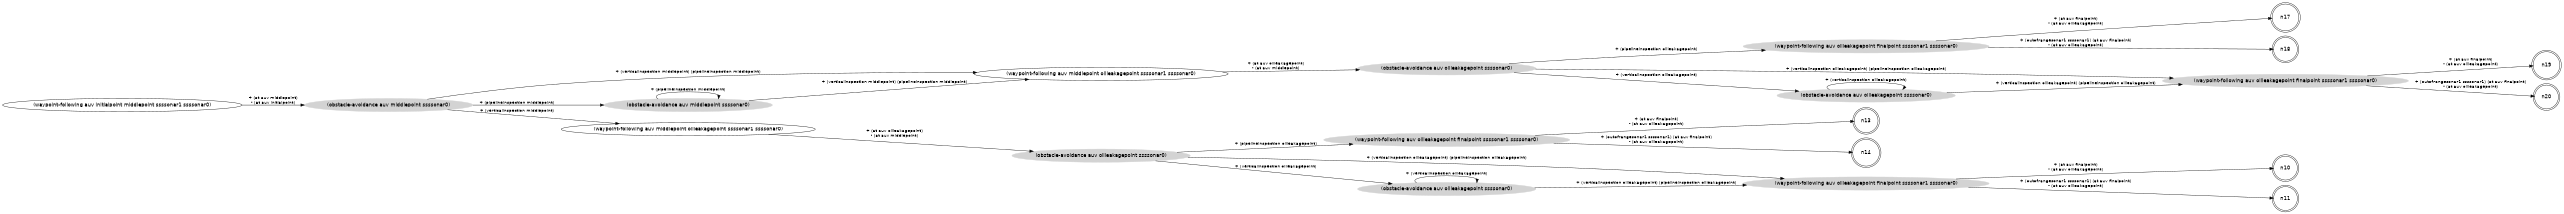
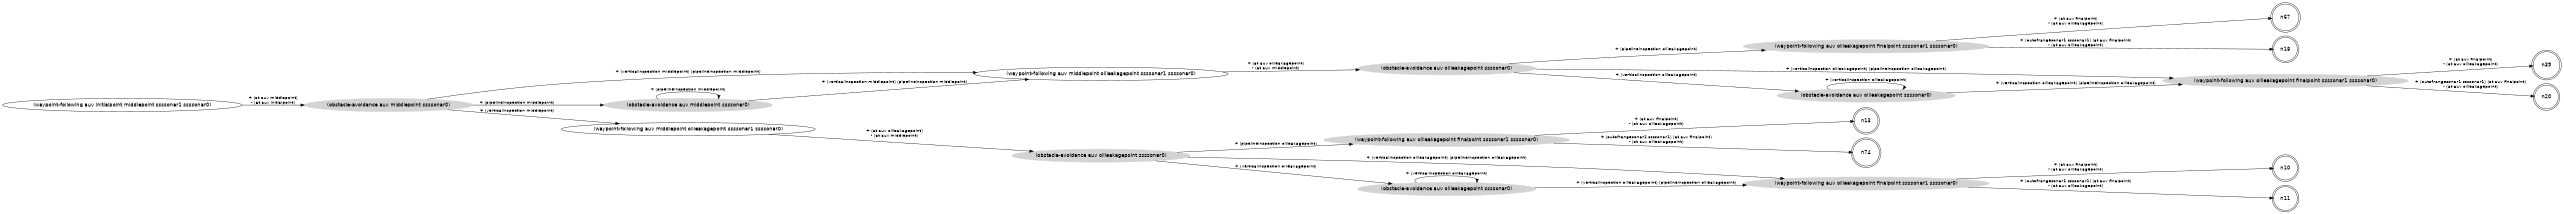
node "n17": label "n17" -> "n67"
node "n19": label "n19" -> "n39"
node "n14": label "n14" -> "n74"
